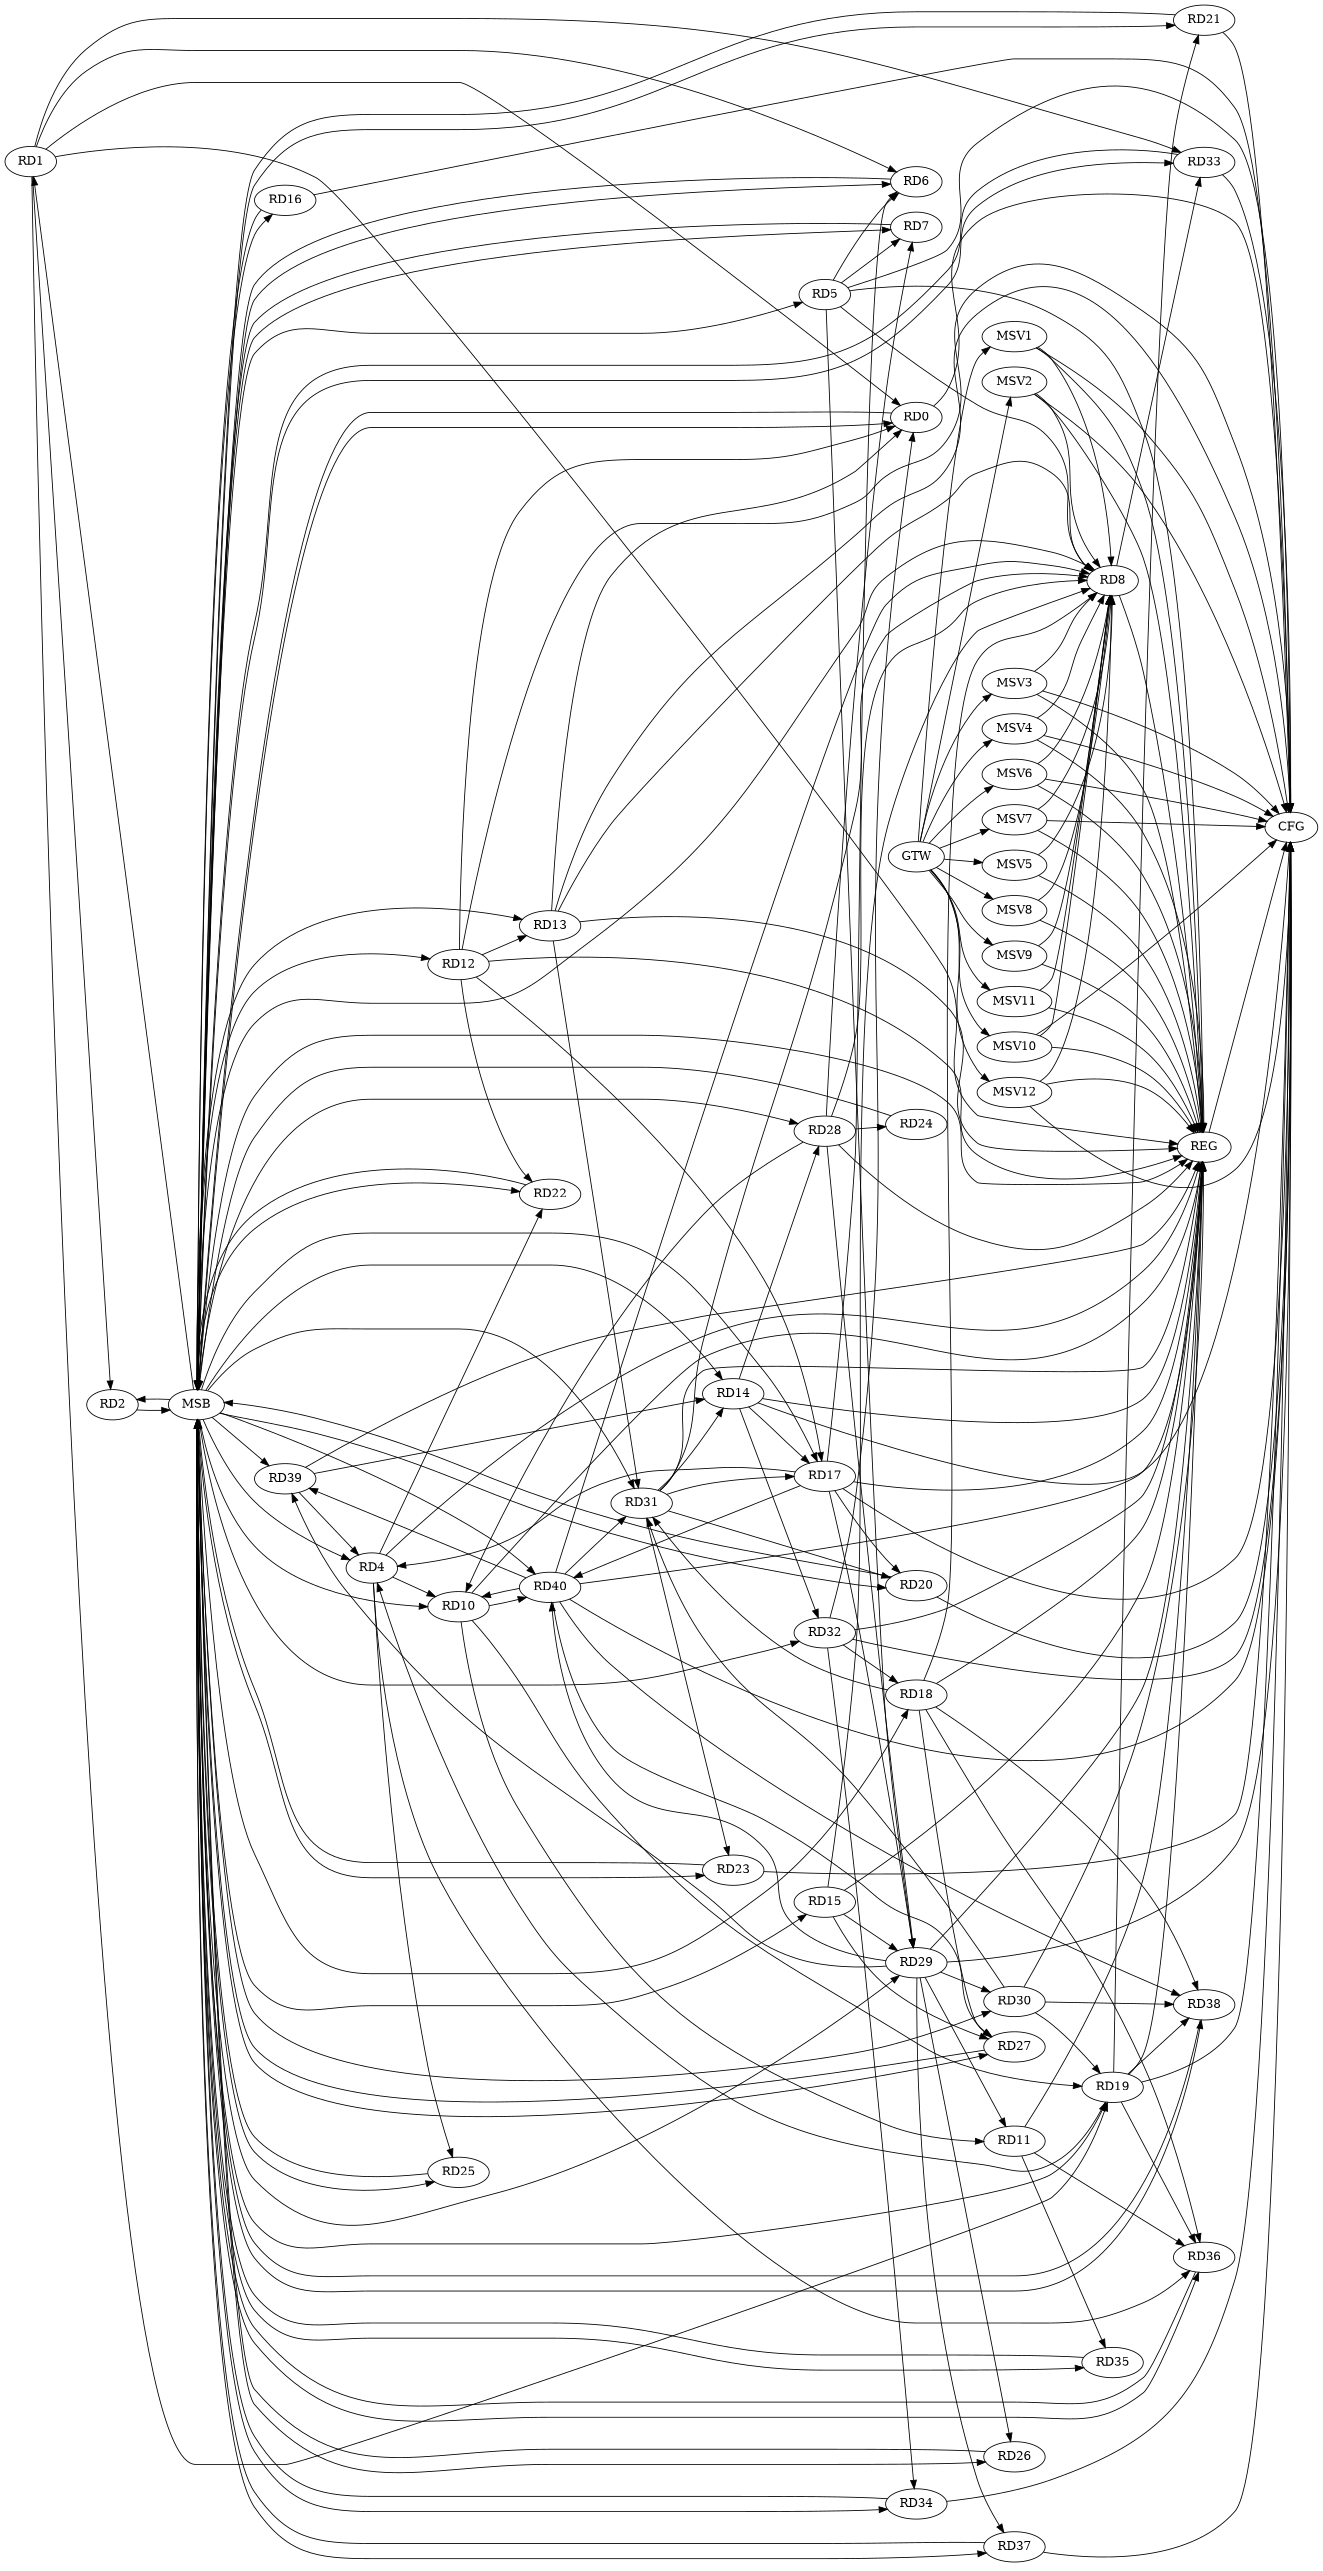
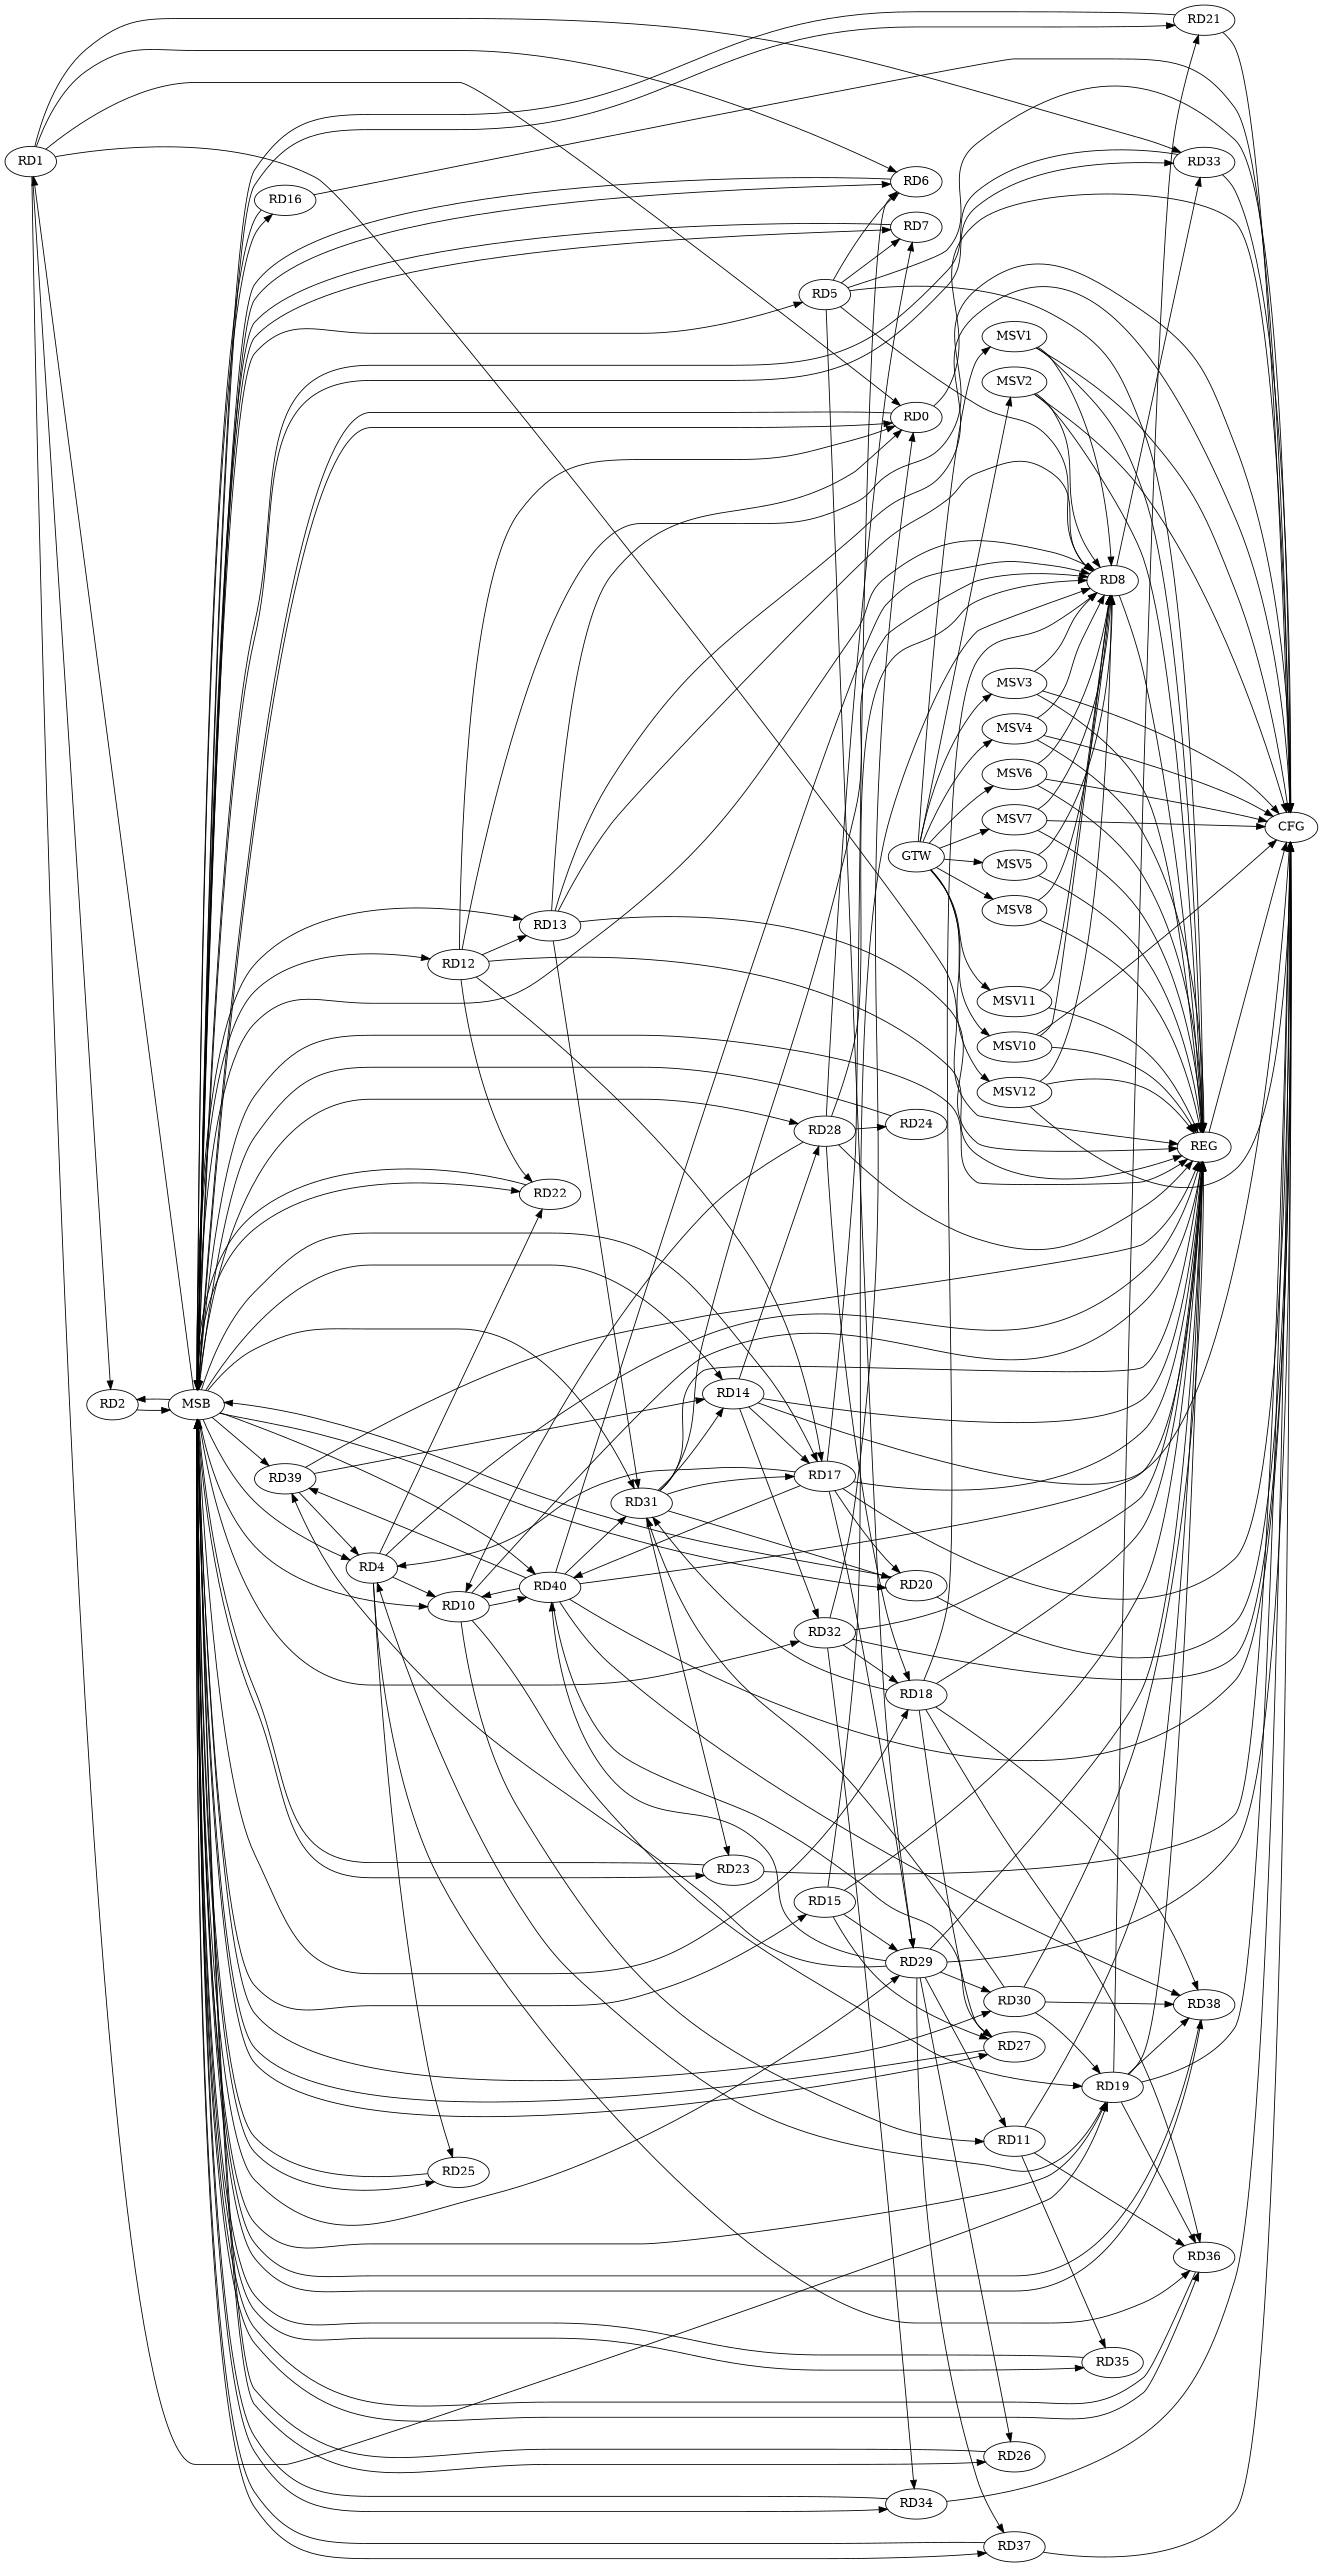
node "MSV9": removed
edge "RD28" -> "RD29": now "RD28" -> "RD18"
